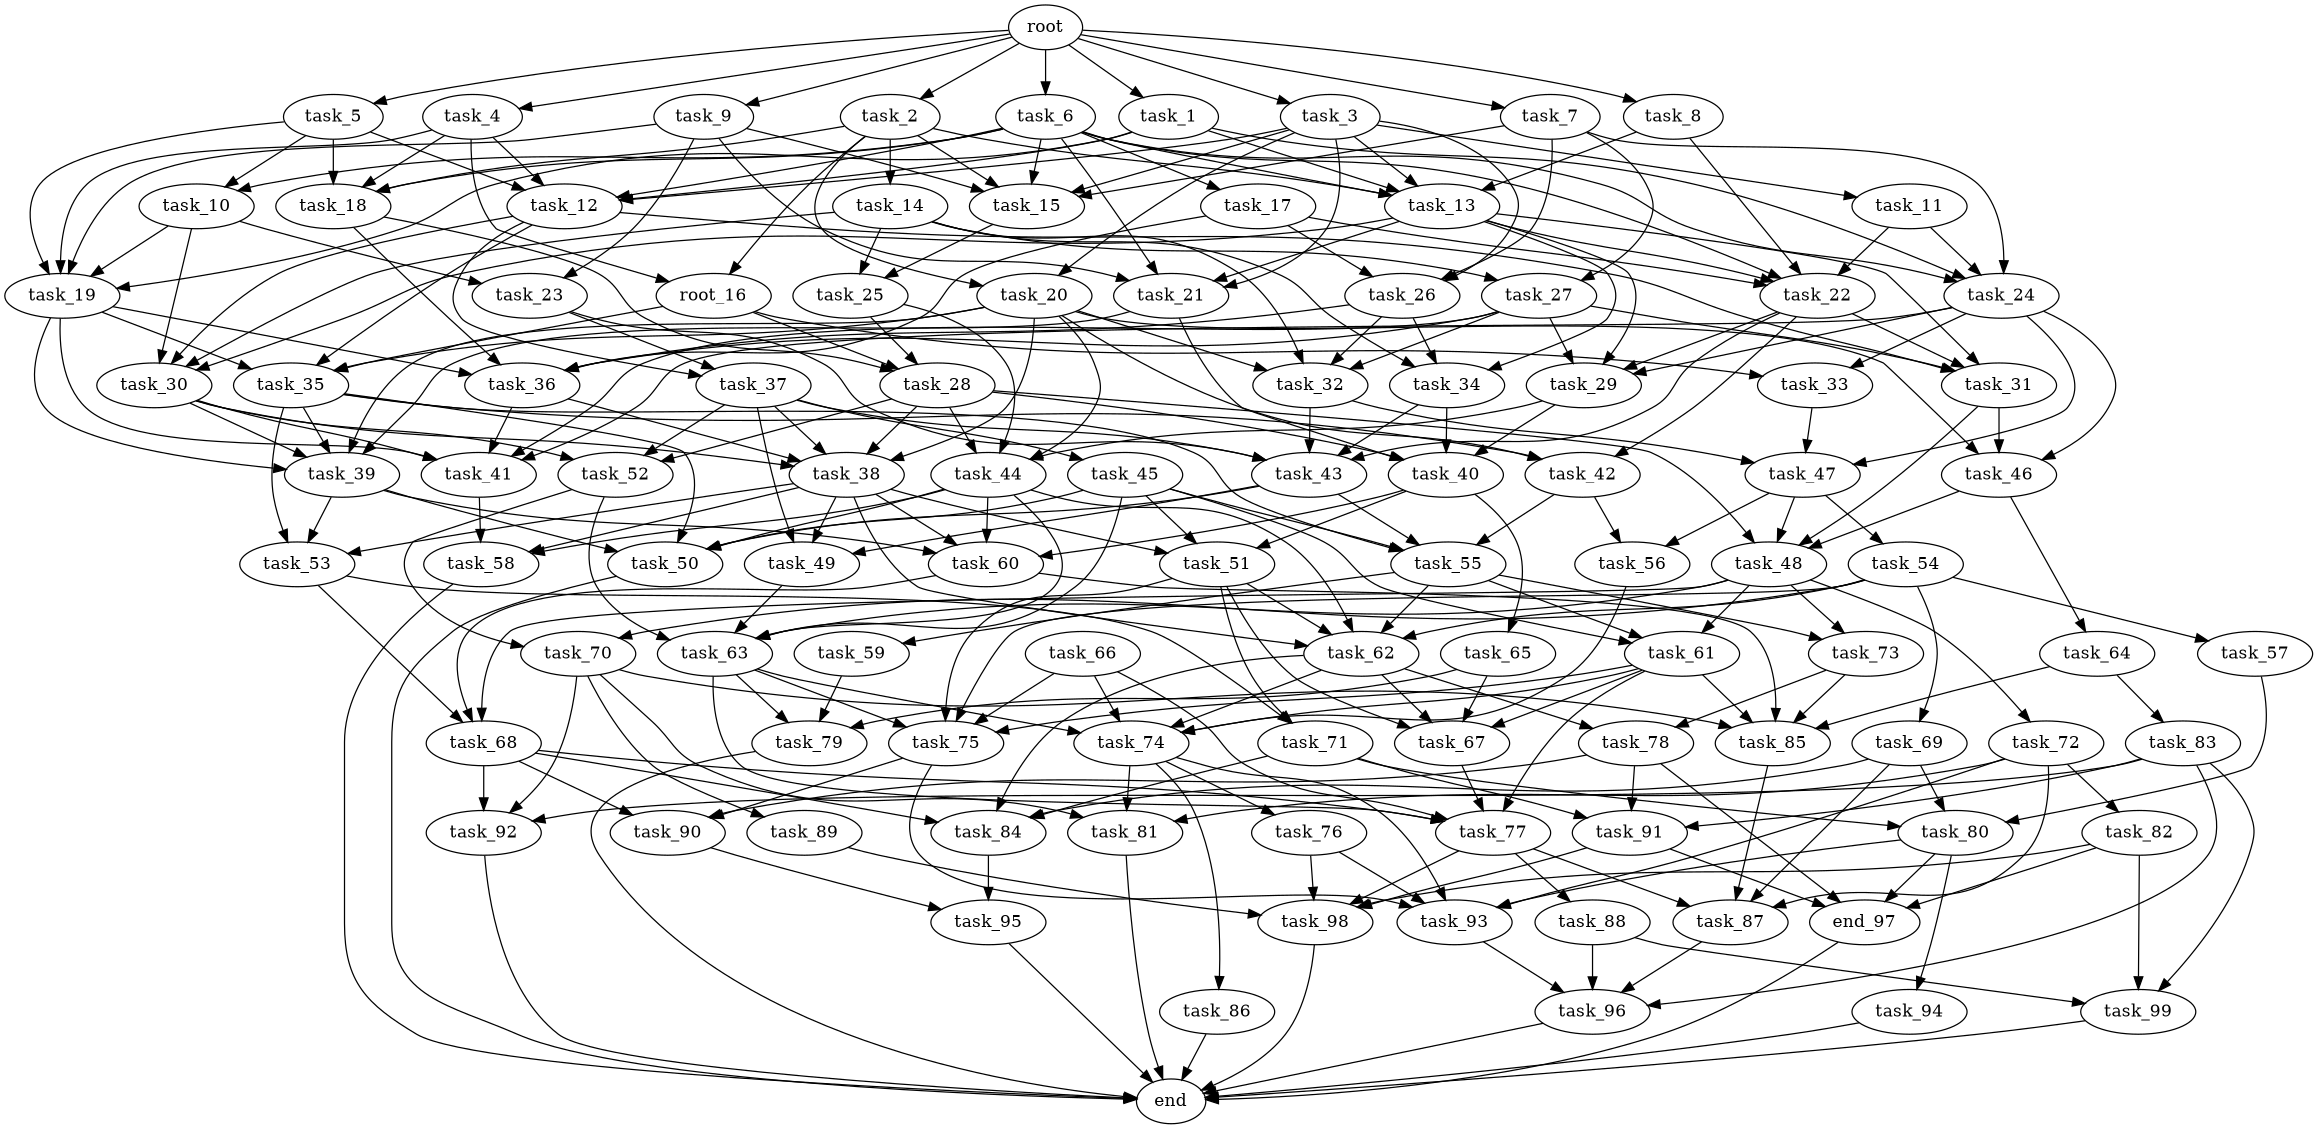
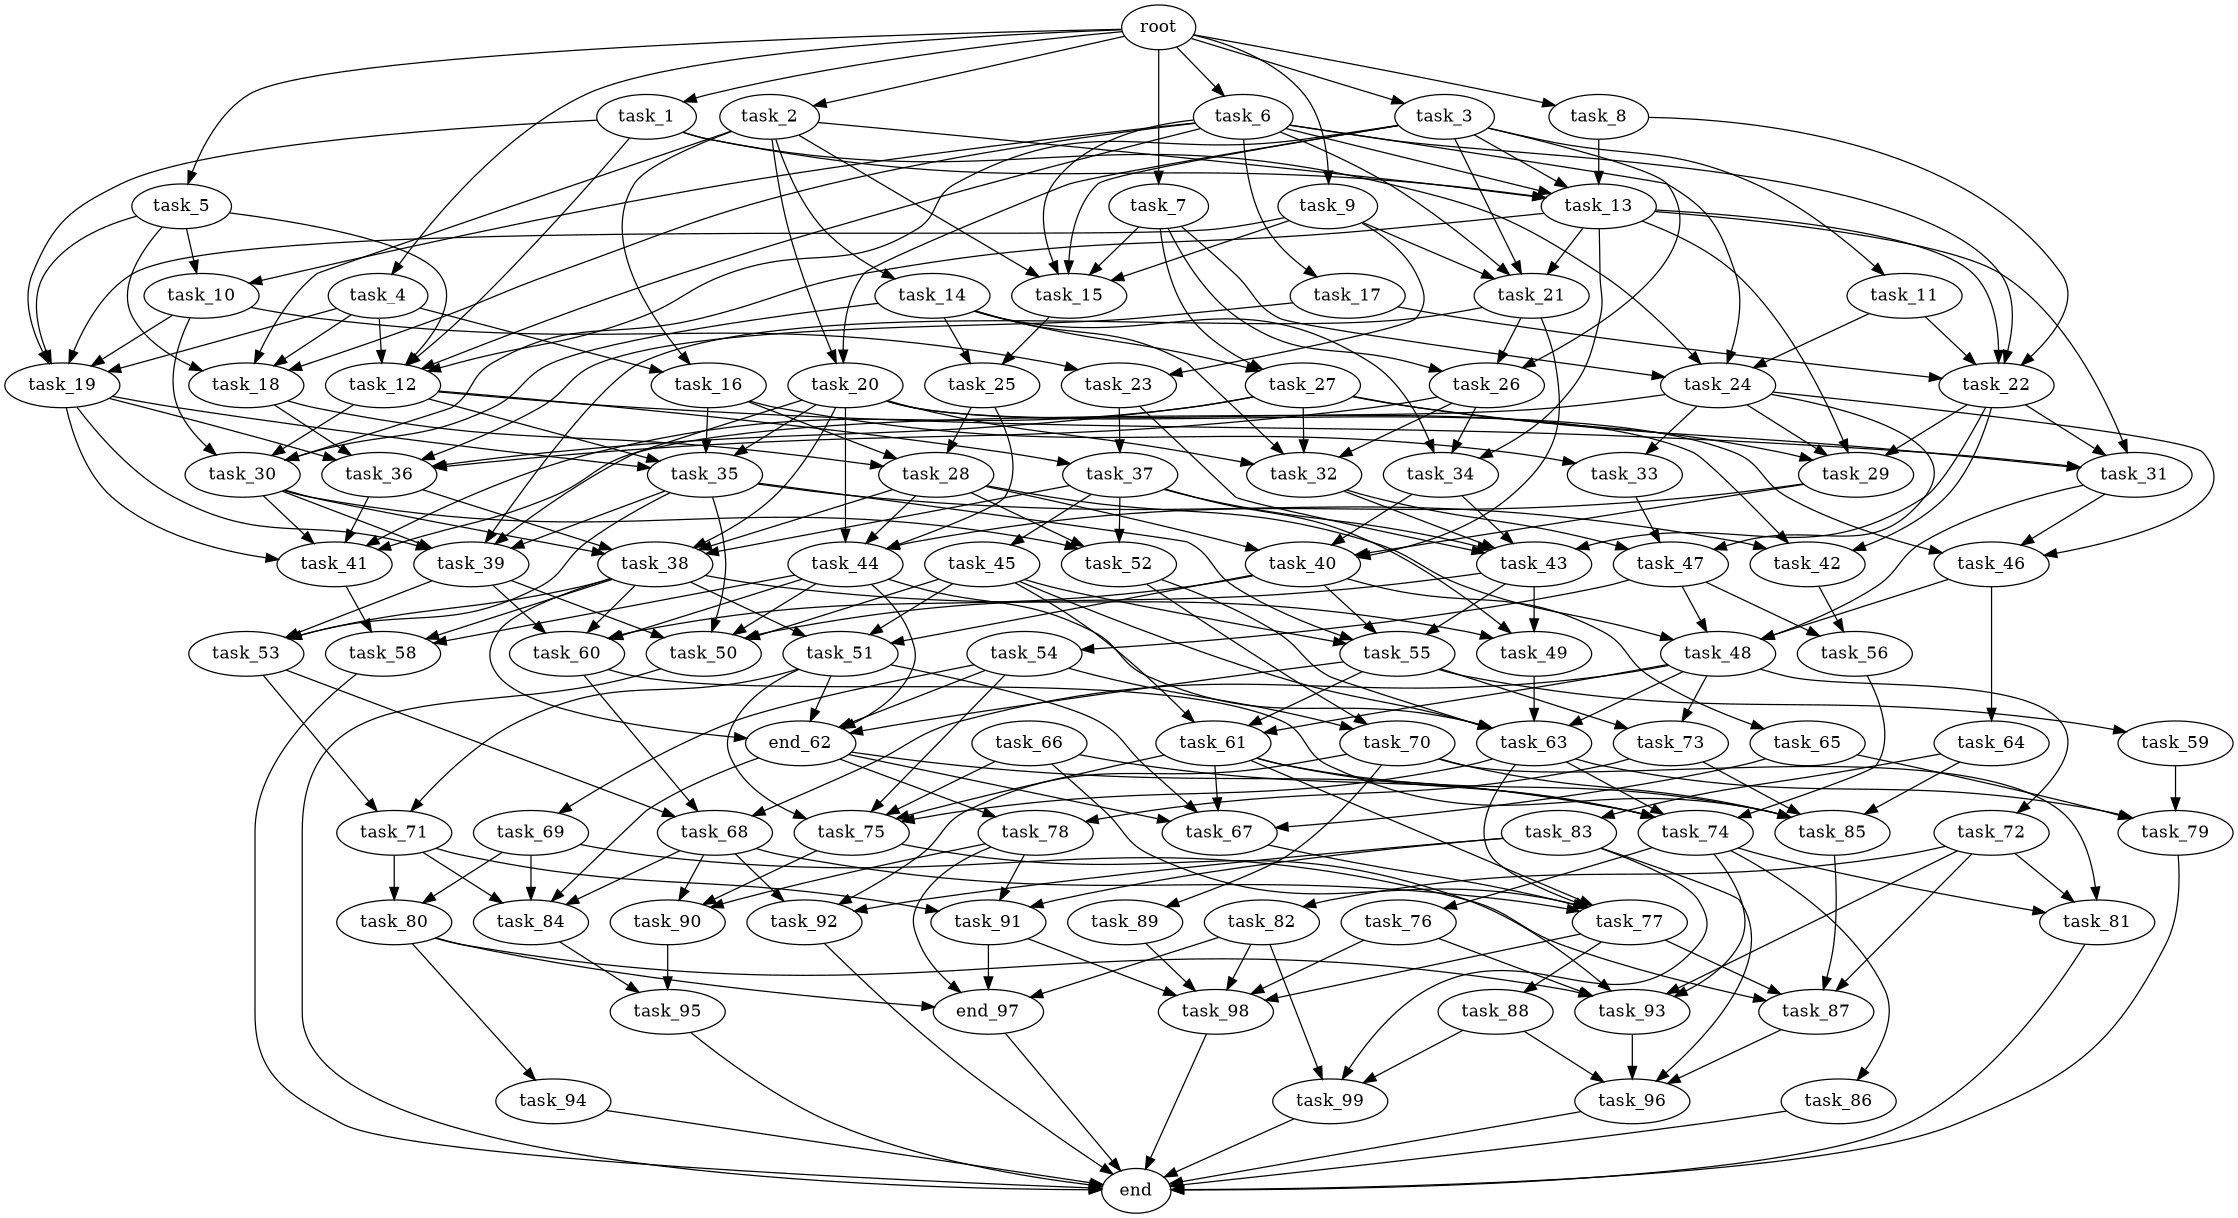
edge "task_17" -> "task_26": now "task_21" -> "task_26"
node "root_16": label "root_16" -> "task_16"
edge "task_42" -> "task_55": now "task_40" -> "task_55"
node "task_62": label "task_62" -> "end_62"
node "task_57": removed
